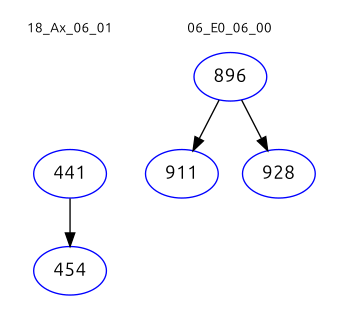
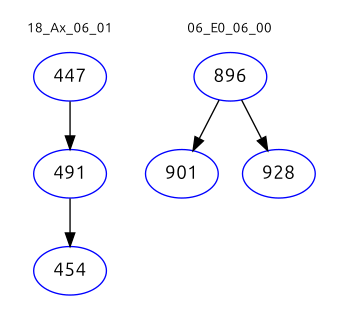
node "447": added
node "441": label "441" -> "491"
node "911": label "911" -> "901"
